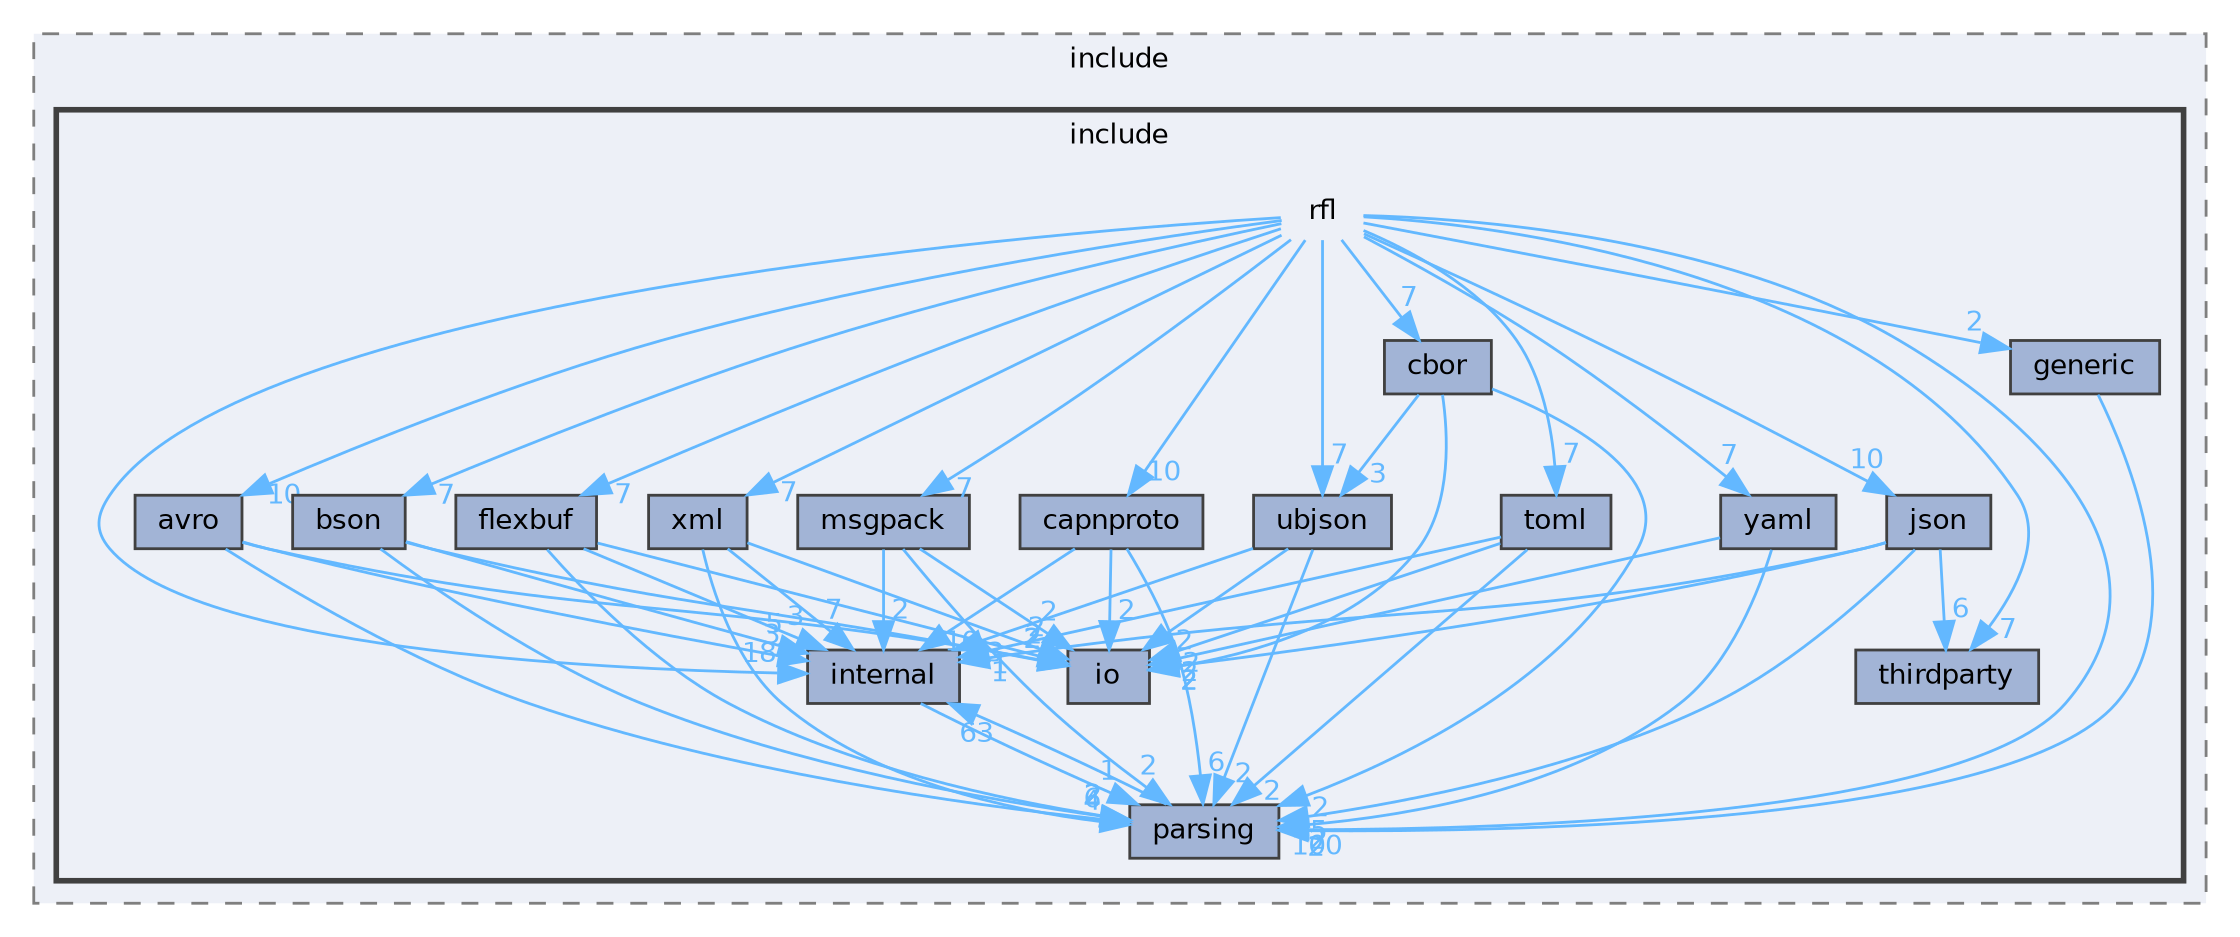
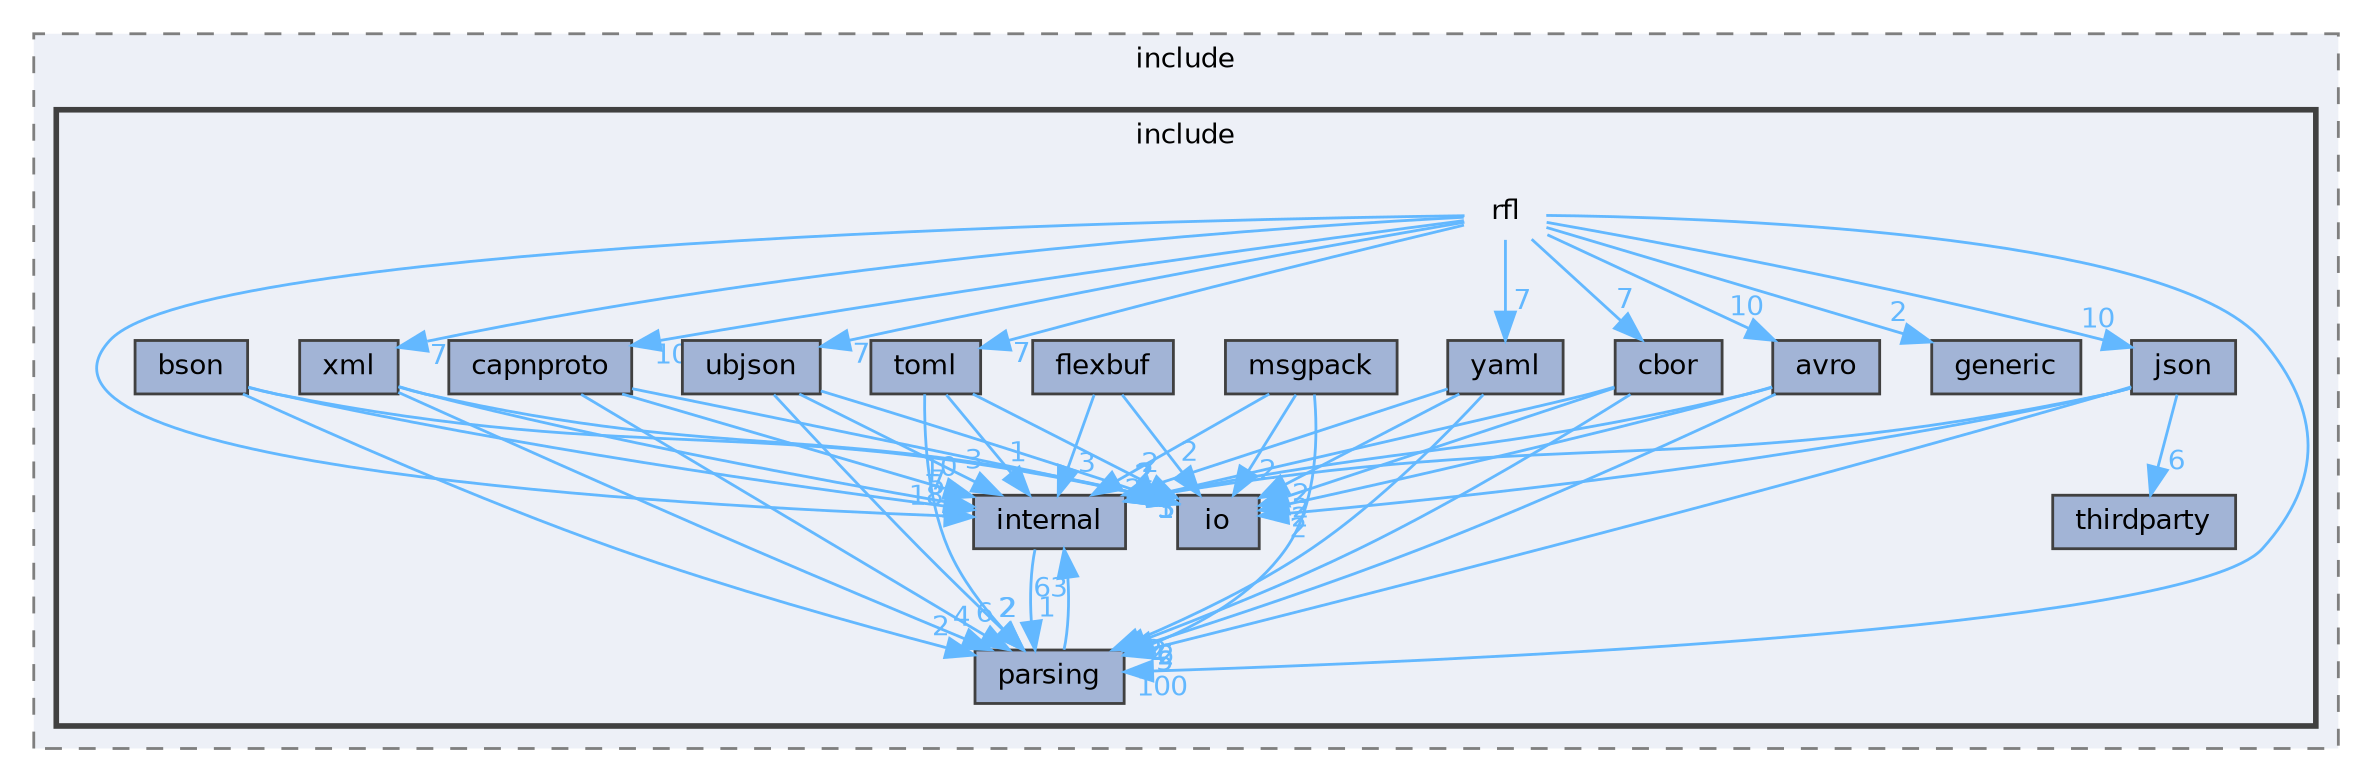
edge "rfl" -> "bson": removed
edge "rfl" -> "thirdparty": removed
edge "rfl" -> "flexbuf": removed
edge "rfl" -> "msgpack": removed
edge "cbor" -> "ubjson": now "cbor" -> "internal"
edge "yaml" -> "internal": added
edge "flexbuf" -> "parsing": removed
edge "generic" -> "parsing": removed
